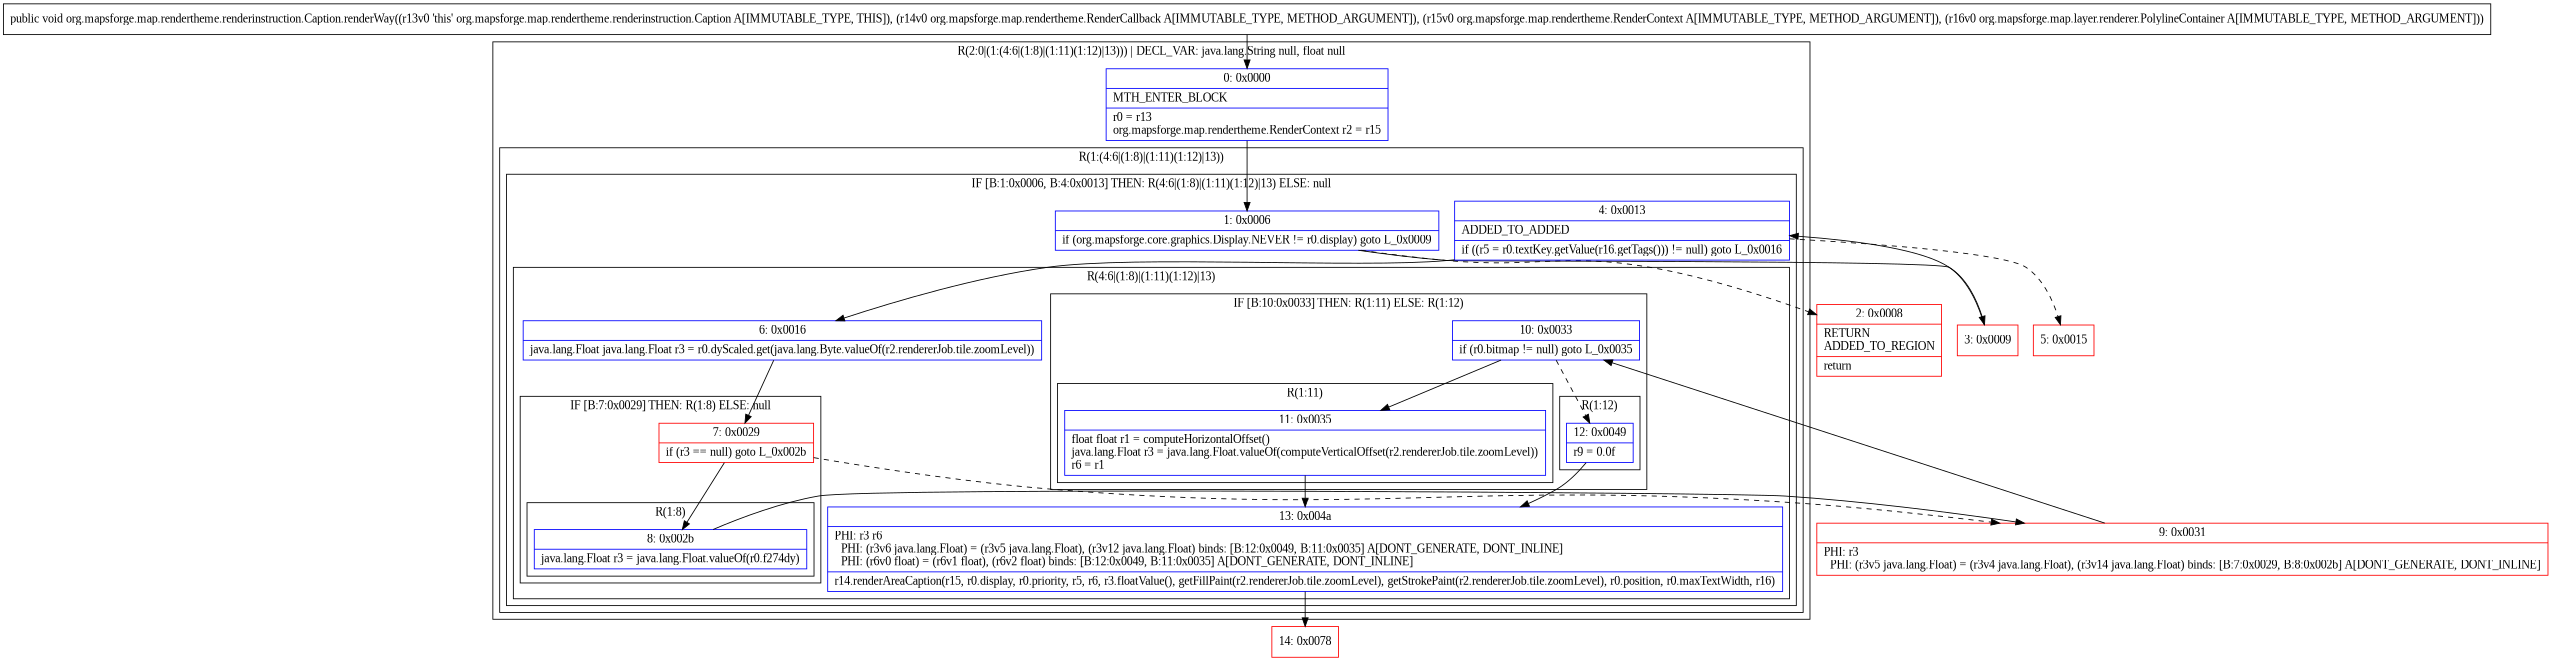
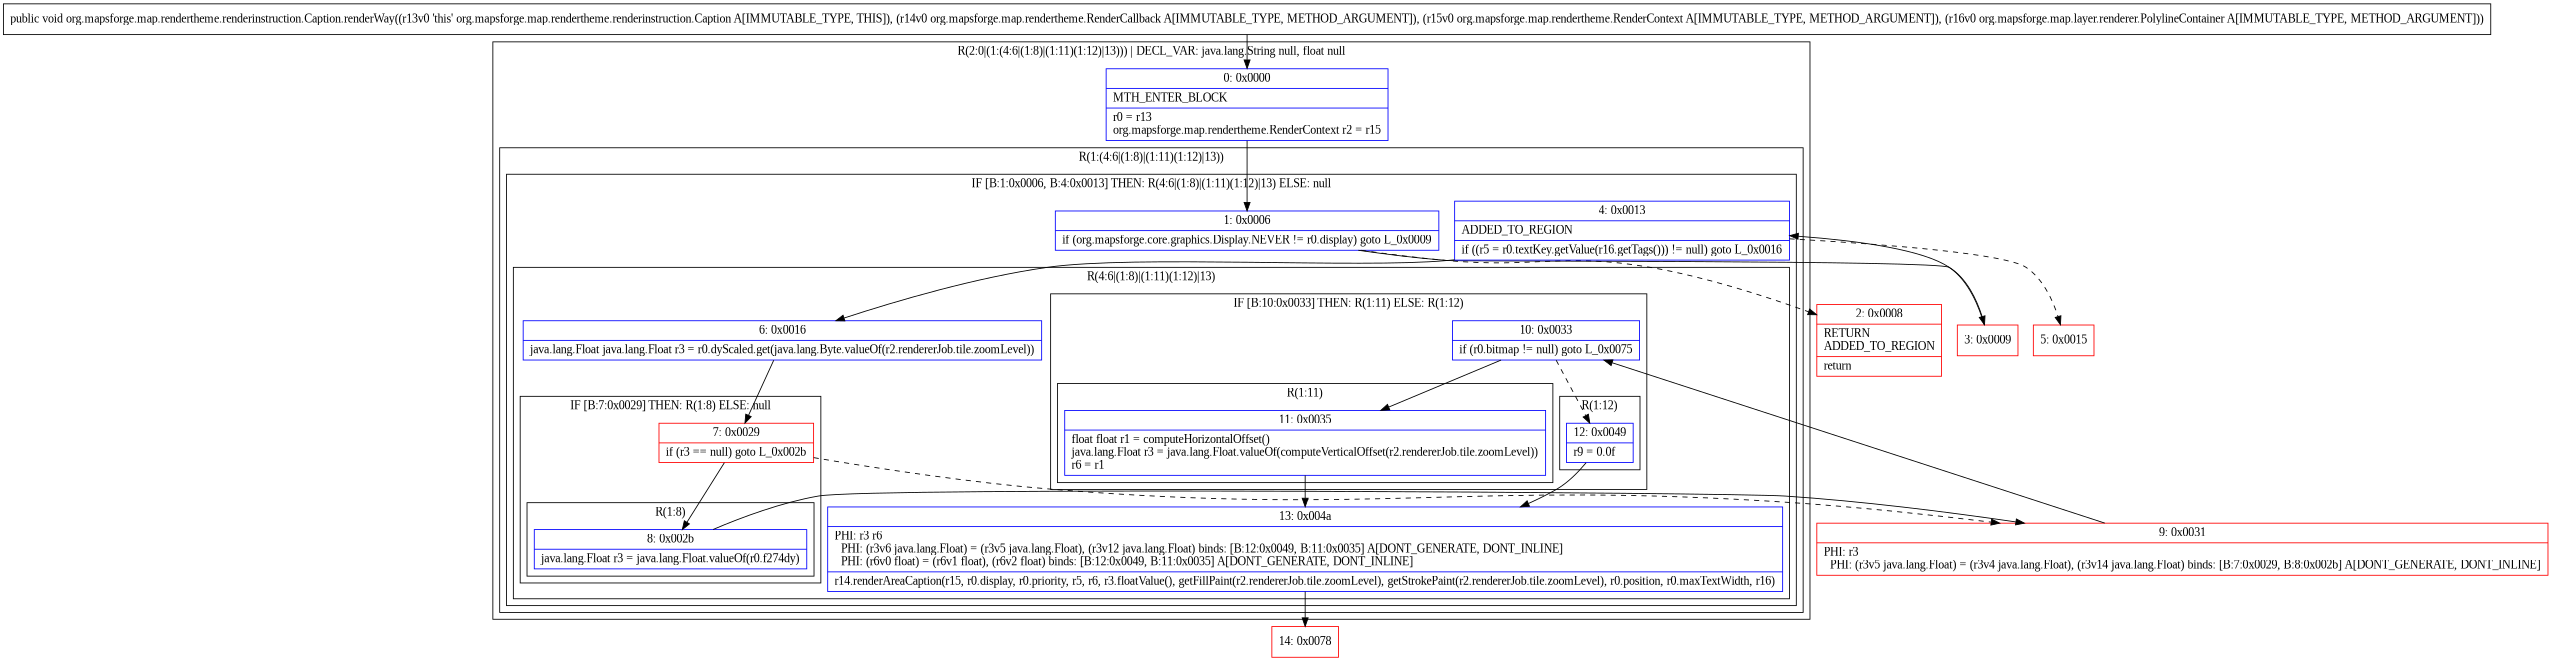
node "4: 0x0013": text "ADDED_TO_ADDED" -> "ADDED_TO_REGION"
node "10: 0x0033": text "if (r0.bitmap != null) goto L_0x0035" -> "if (r0.bitmap != null) goto L_0x0075"
